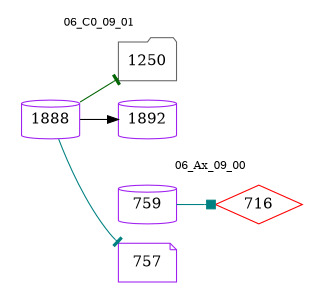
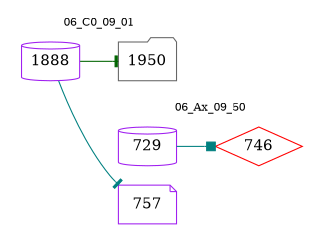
node "1250": label "1250" -> "1950"
node "1892": removed
cluster "06_Ax_09_00": label "06_Ax_09_00" -> "06_Ax_09_50"
node "759": label "759" -> "729"
node "716": label "716" -> "746"
